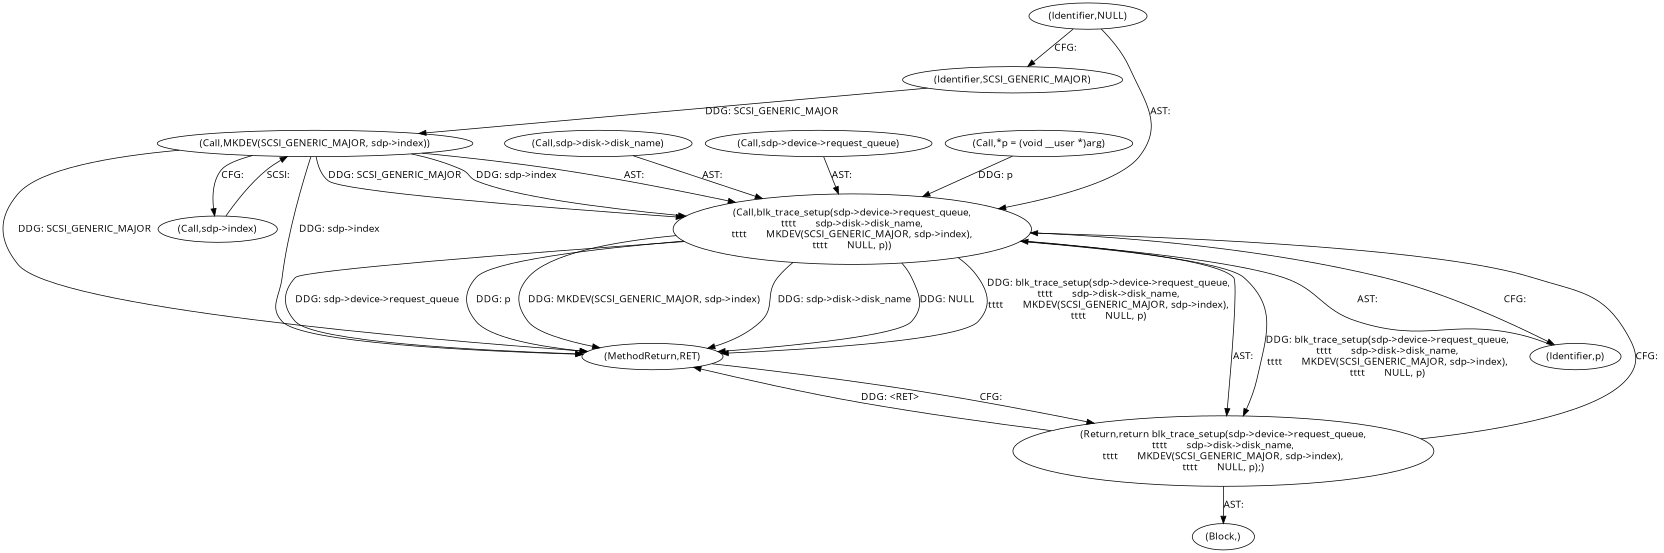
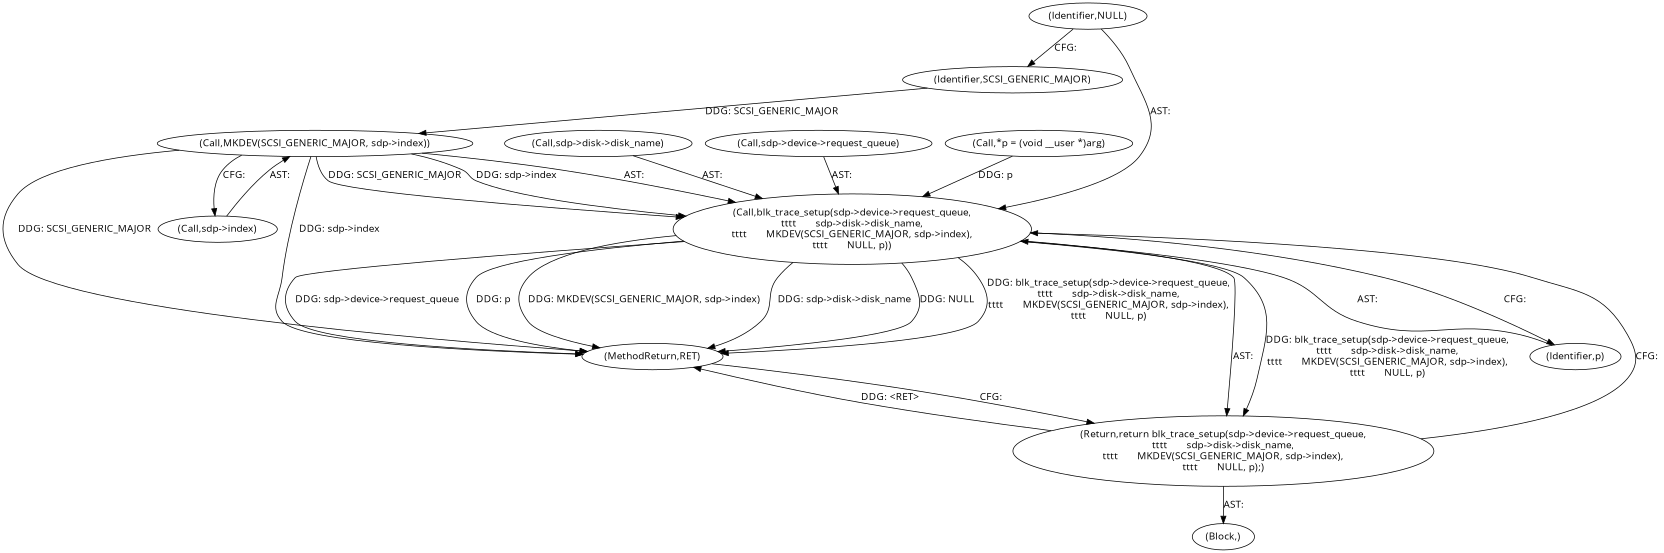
edge "(Call,sdp->index)" -> "(Call,MKDEV(SCSI_GENERIC_MAJOR, sdp->index))": label "SCSI: " -> "AST: "
